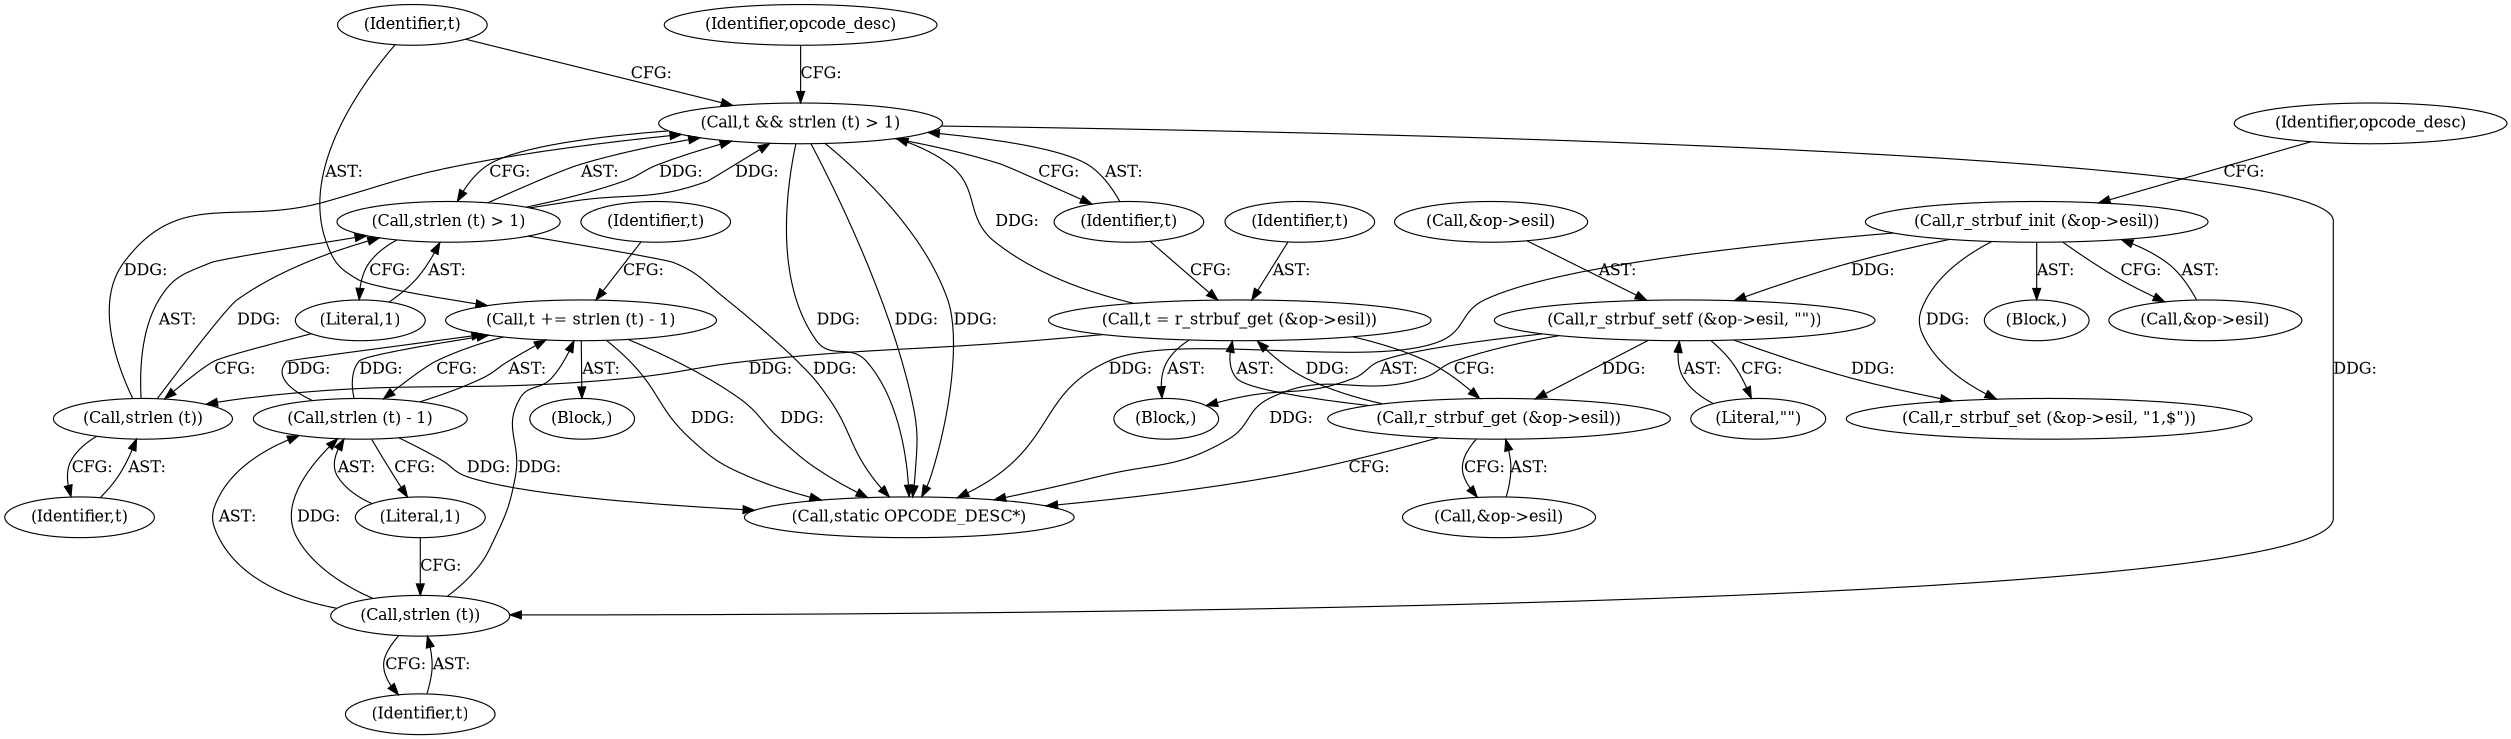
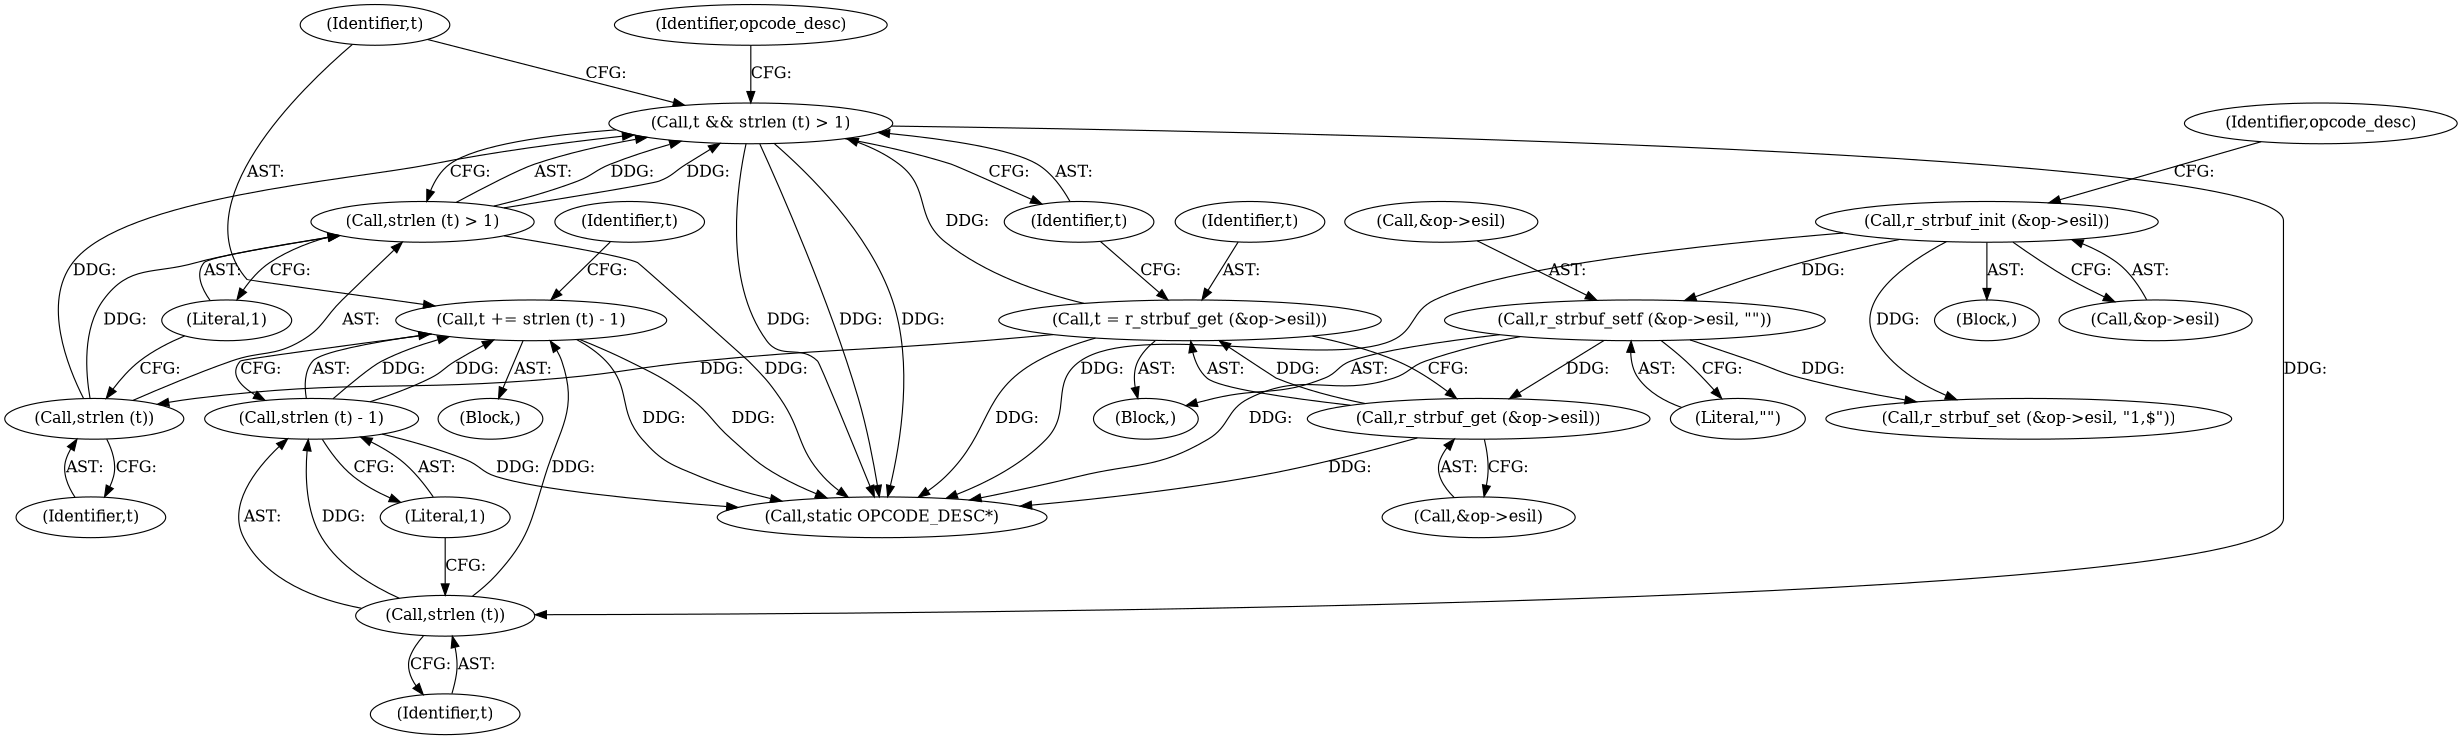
edge "(Call,t = r_strbuf_get (&op->esil))" -> "(Call,static OPCODE_DESC*)": added, label "DDG:"
edge "(Call,r_strbuf_get (&op->esil))" -> "(Call,static OPCODE_DESC*)": label "CFG: " -> "DDG: "
